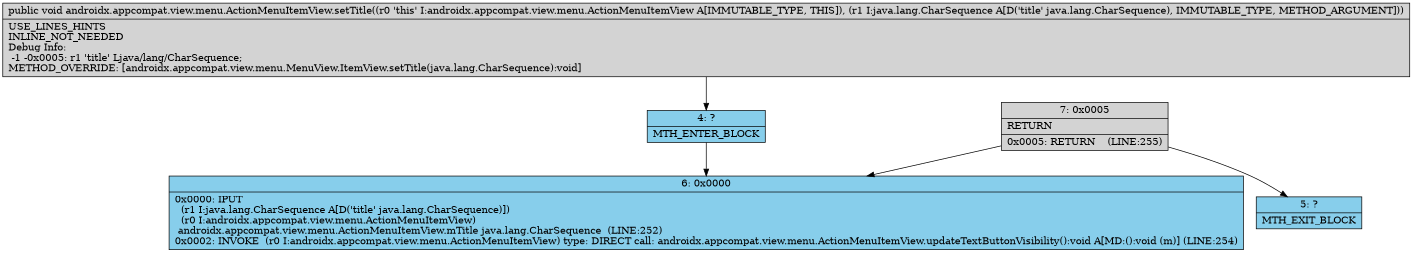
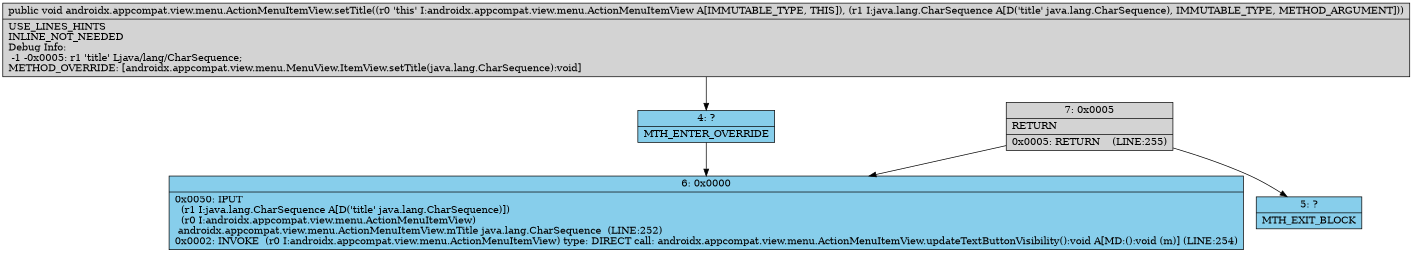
node "4: ?": text "MTH_ENTER_BLOCK" -> "MTH_ENTER_OVERRIDE"
node "6: 0x0000": text "0x0000: IPUT" -> "0x0050: IPUT"
